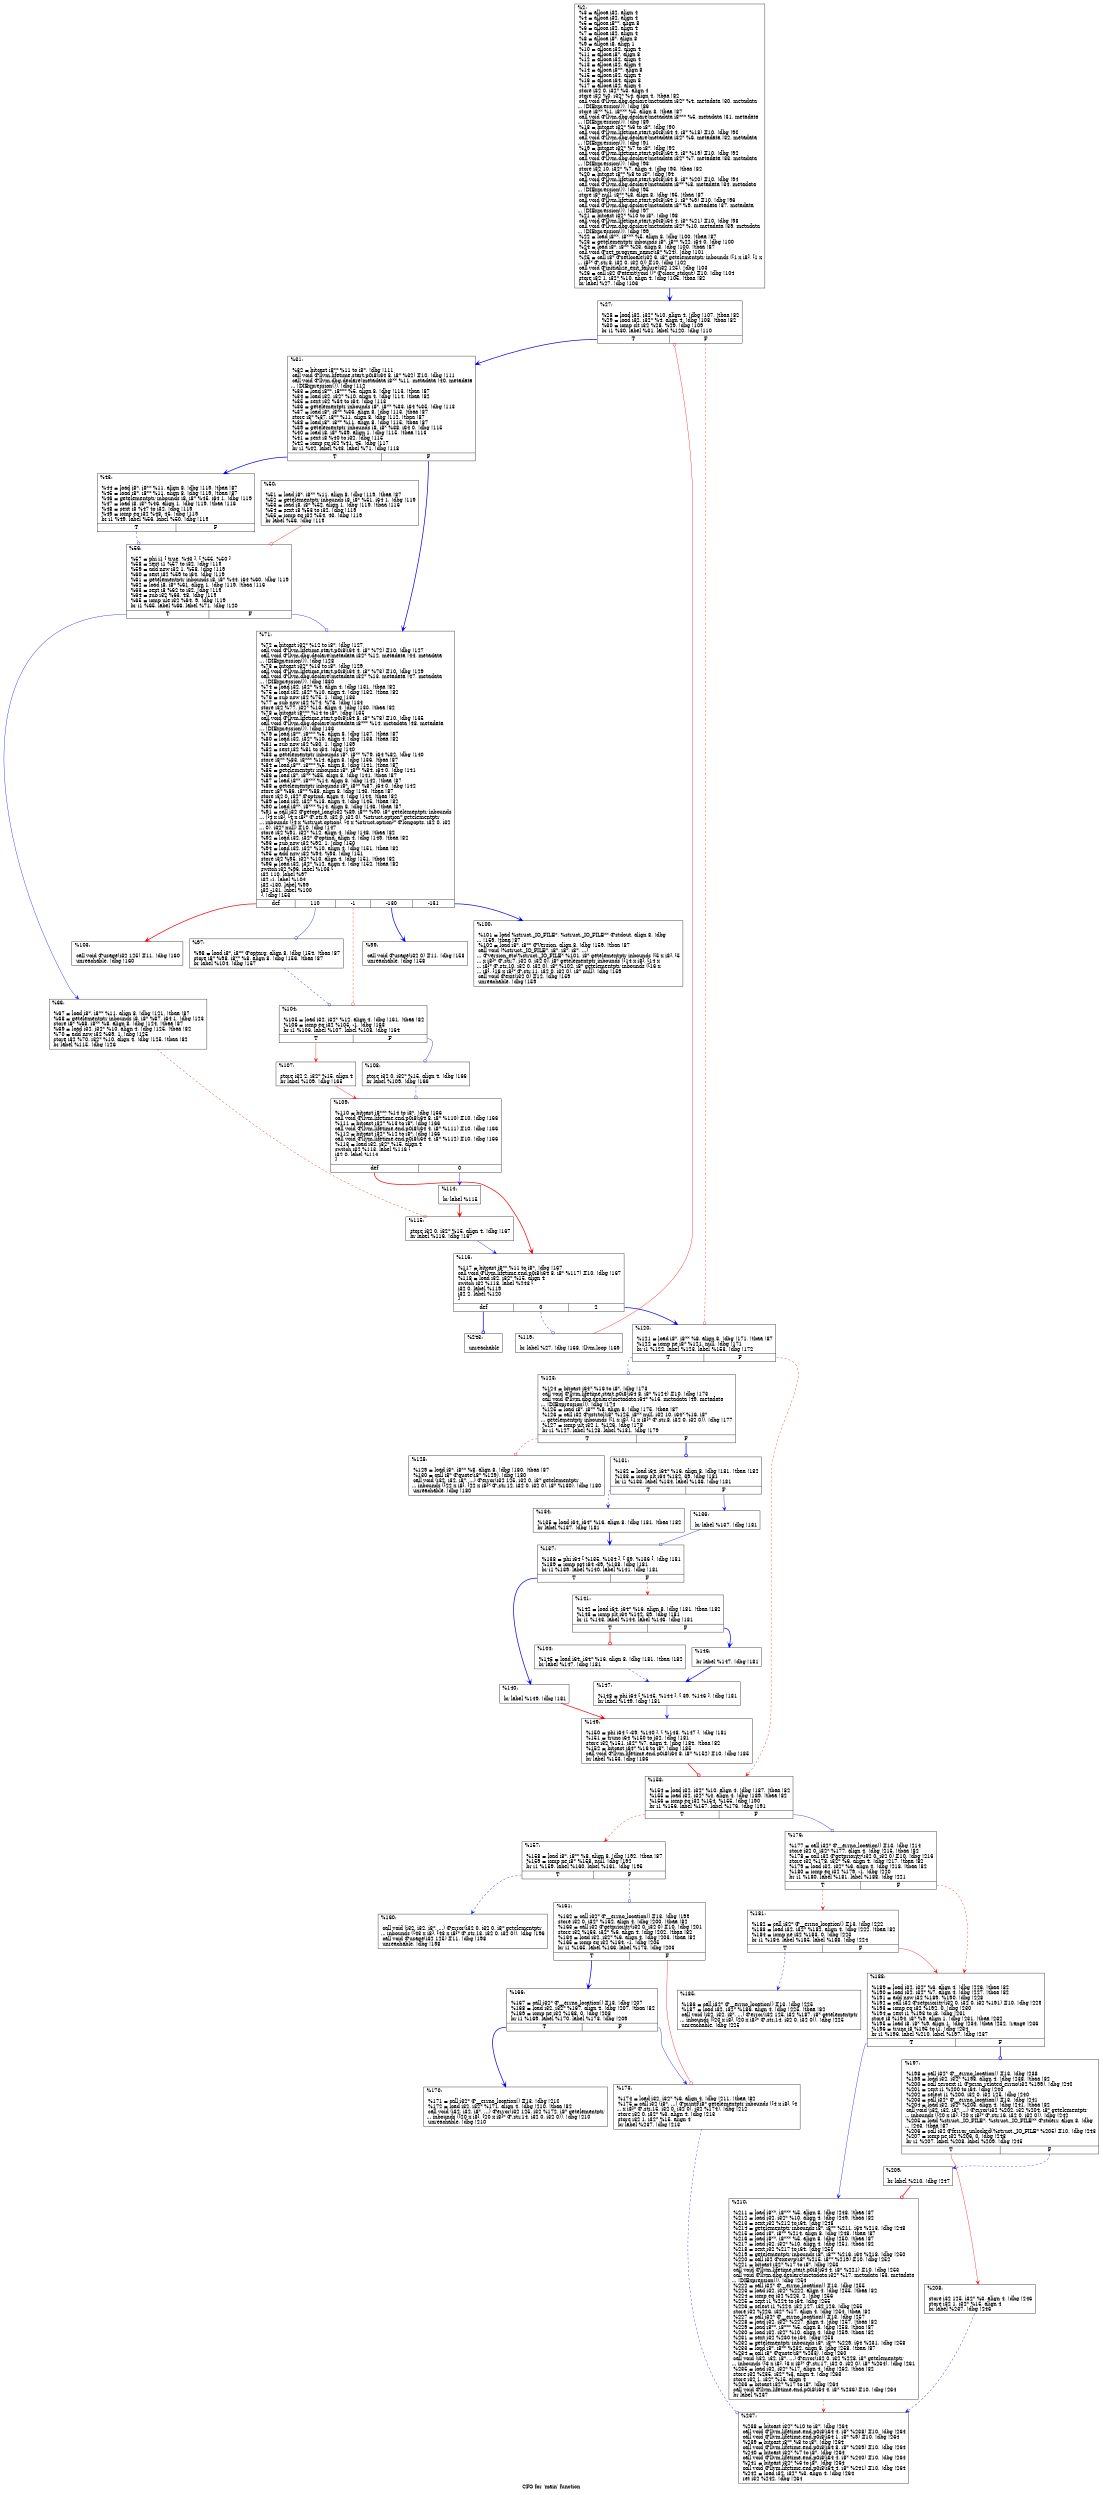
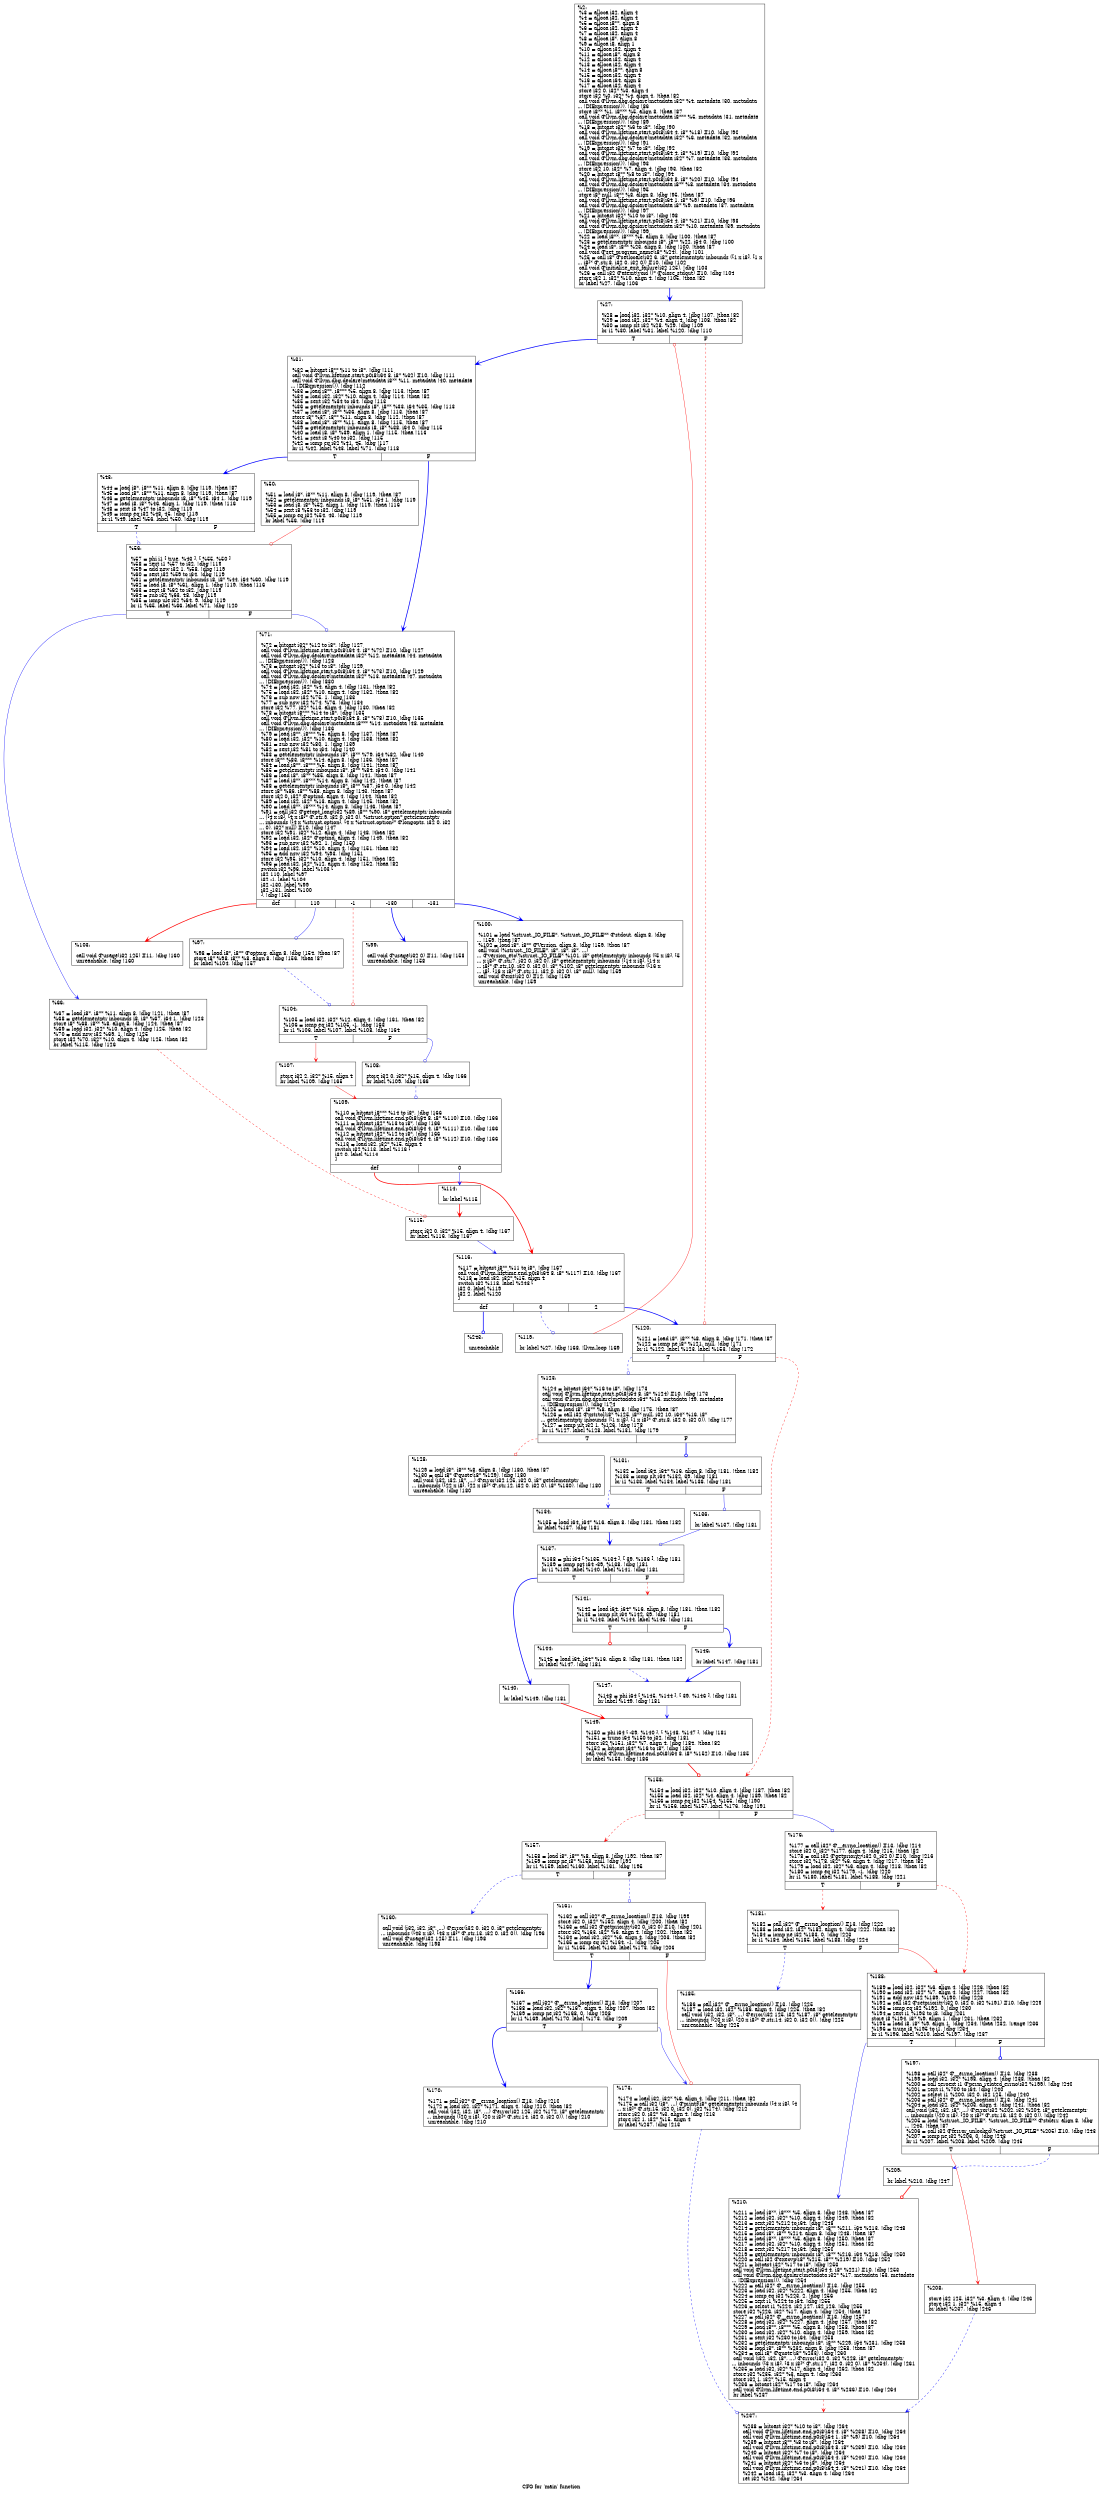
edge "%131:" -> "%136:": arrowhead vee -> odot
node "%197:": text "%201 = zext i1 %200 to i64, !dbg !240" -> "%201 = zext i1 %700 to i64, !dbg !240"
